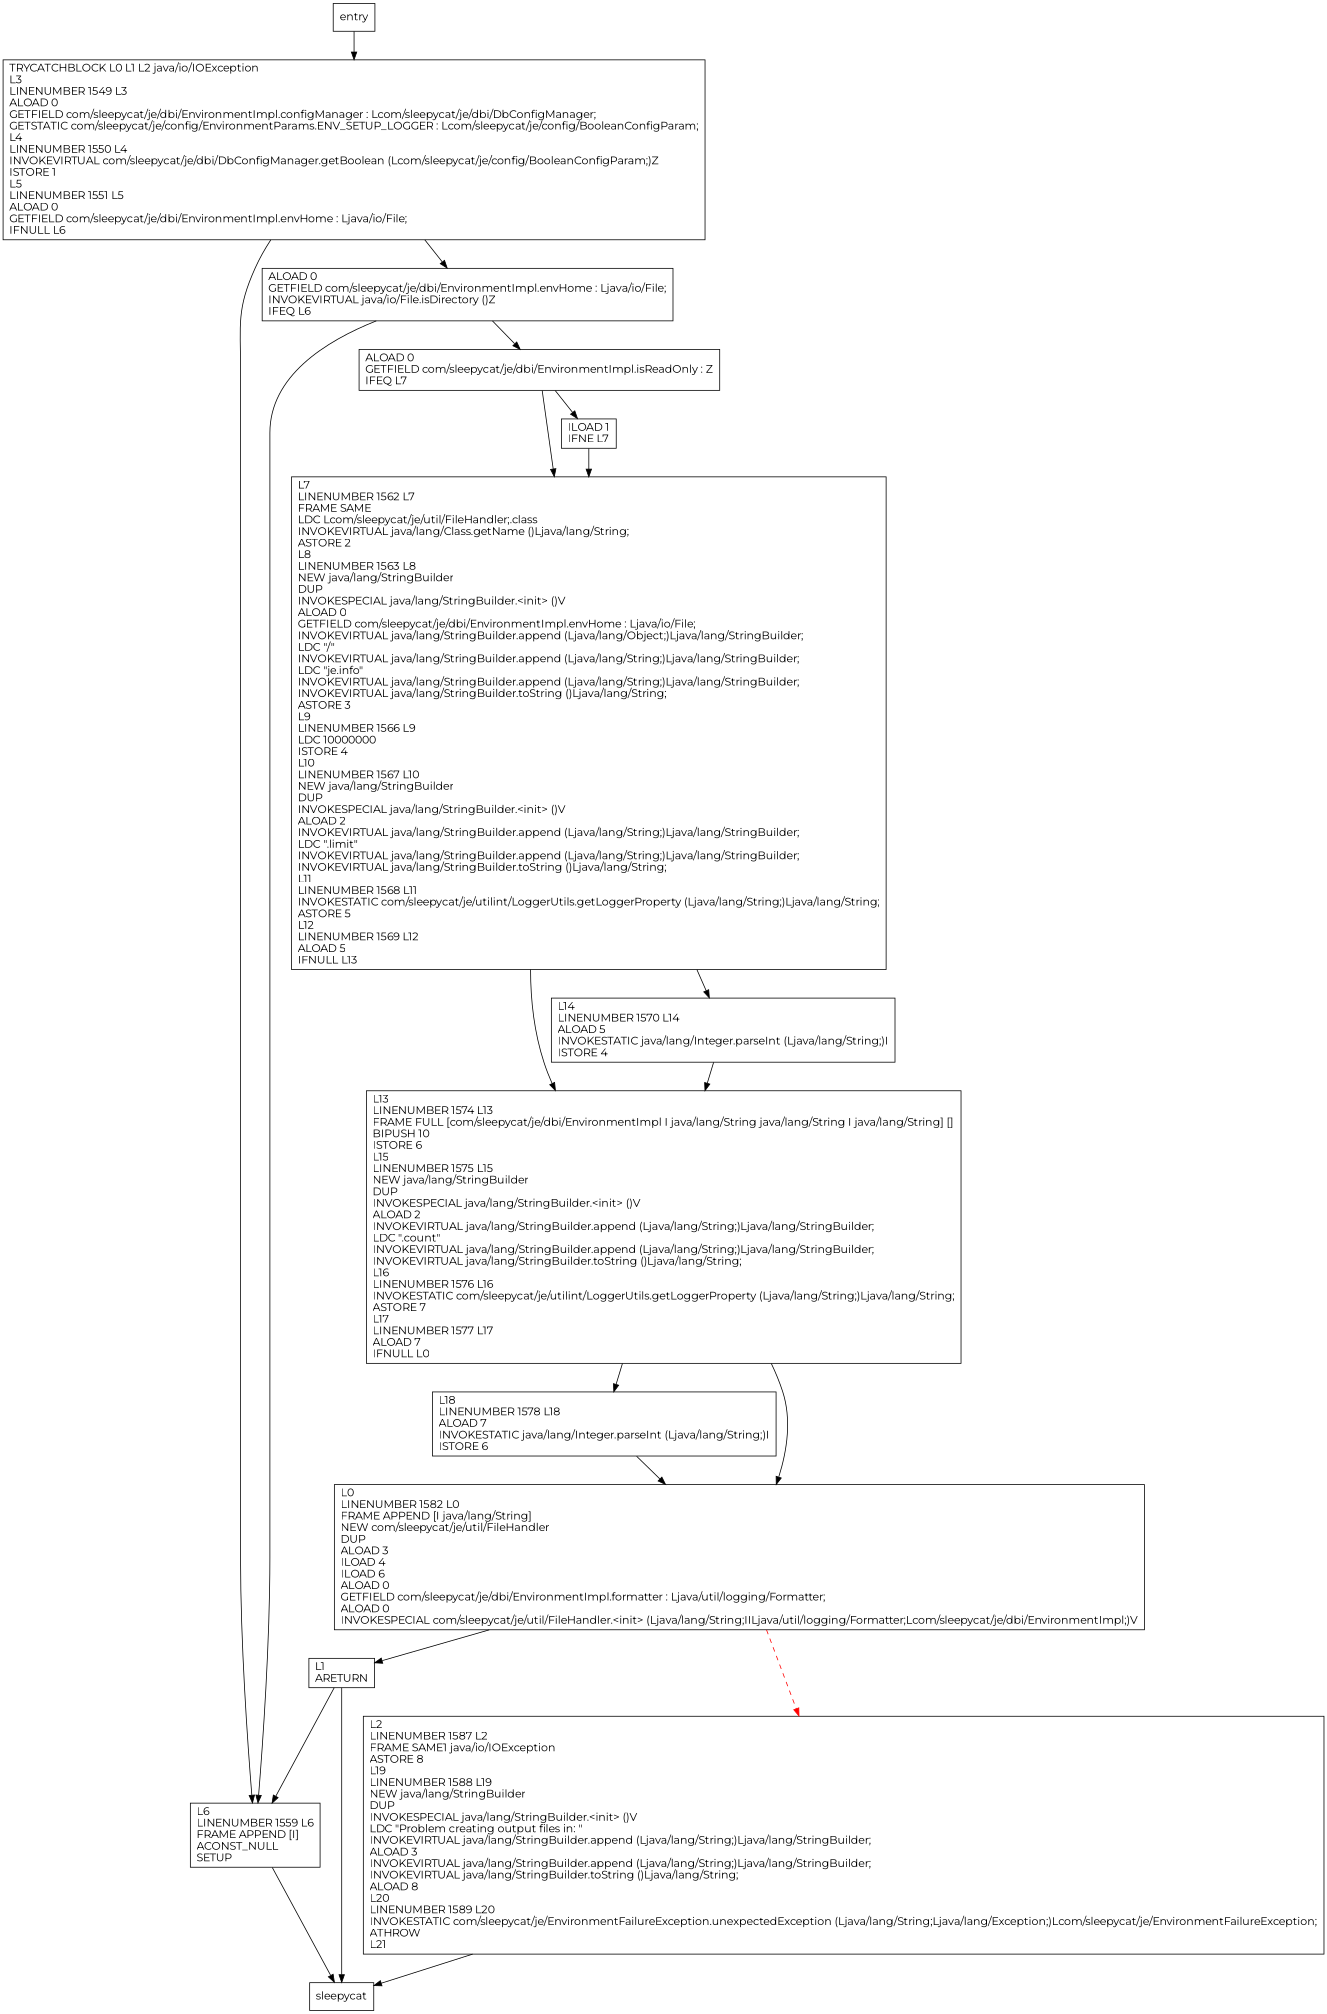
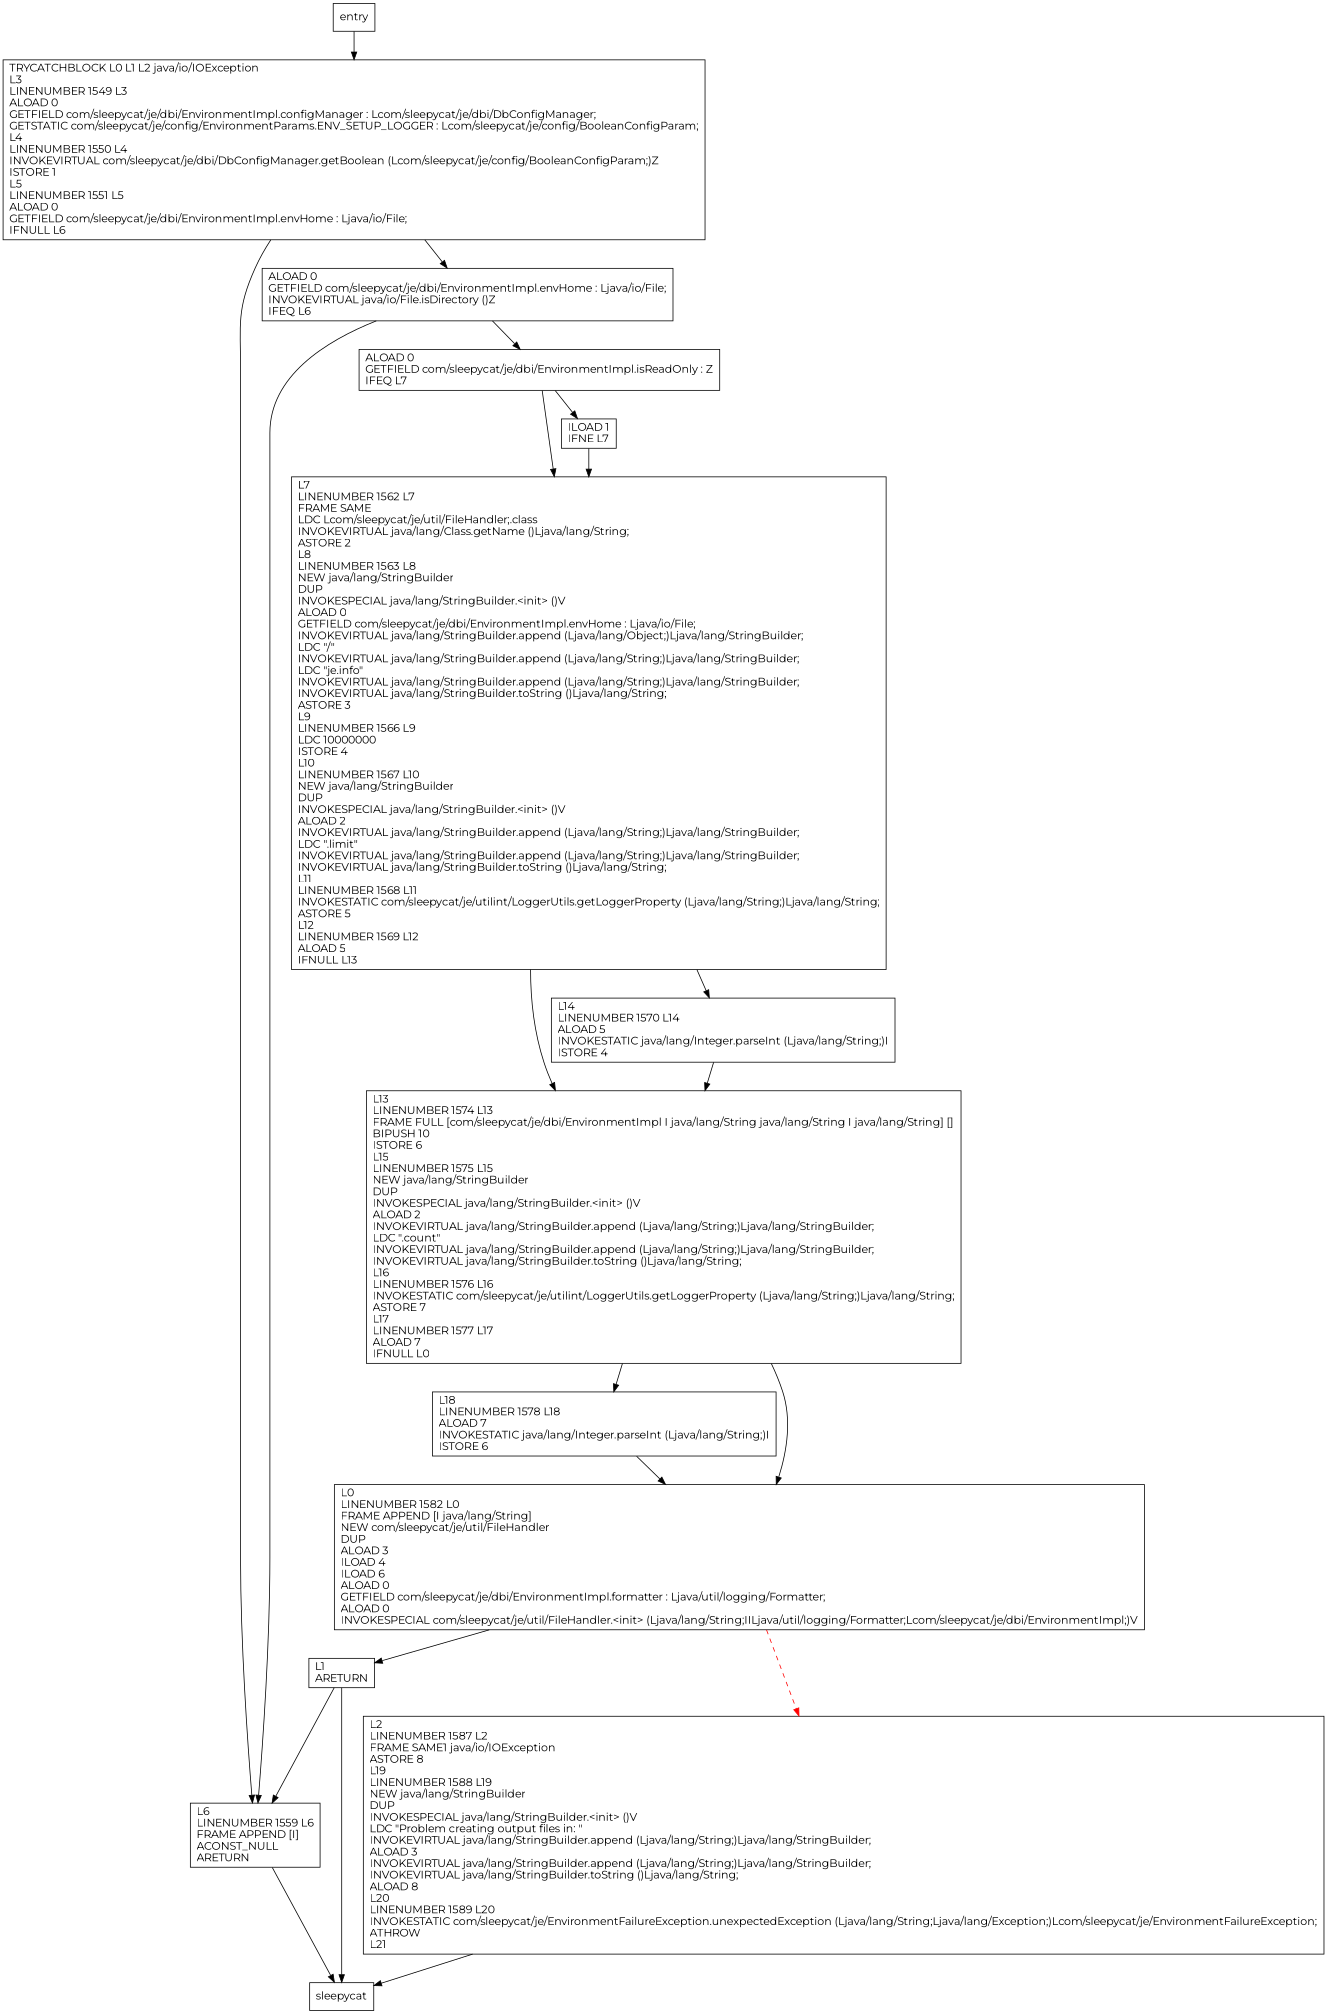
node "L6 LINENUMBER 1559 L6 FRAME APPEND [I] ACONST_NULL SETUP": label "L6 LINENUMBER 1559 L6 FRAME APPEND [I] ACONST_NULL SETUP" -> "L6 LINENUMBER 1559 L6 FRAME APPEND [I] ACONST_NULL ARETURN"
